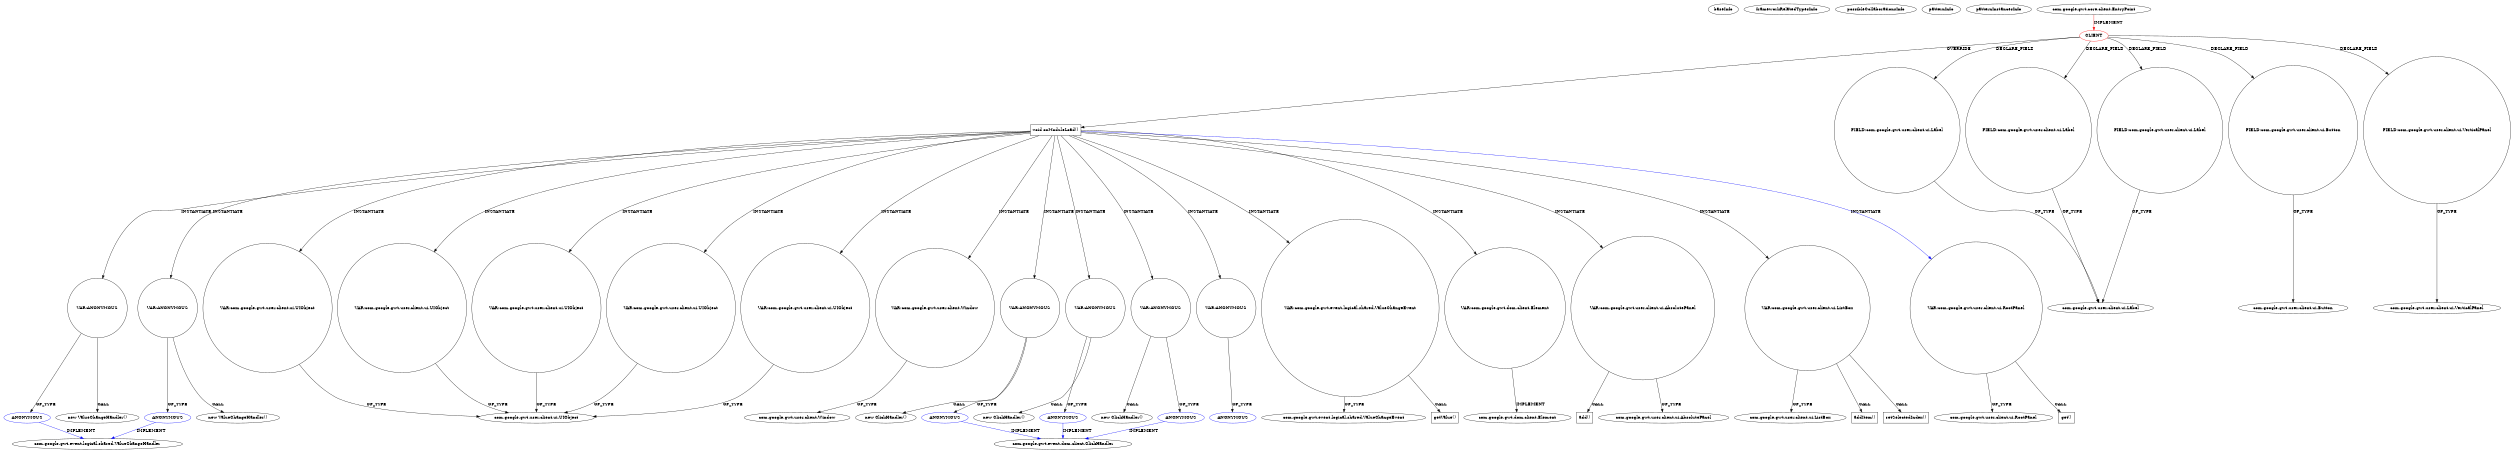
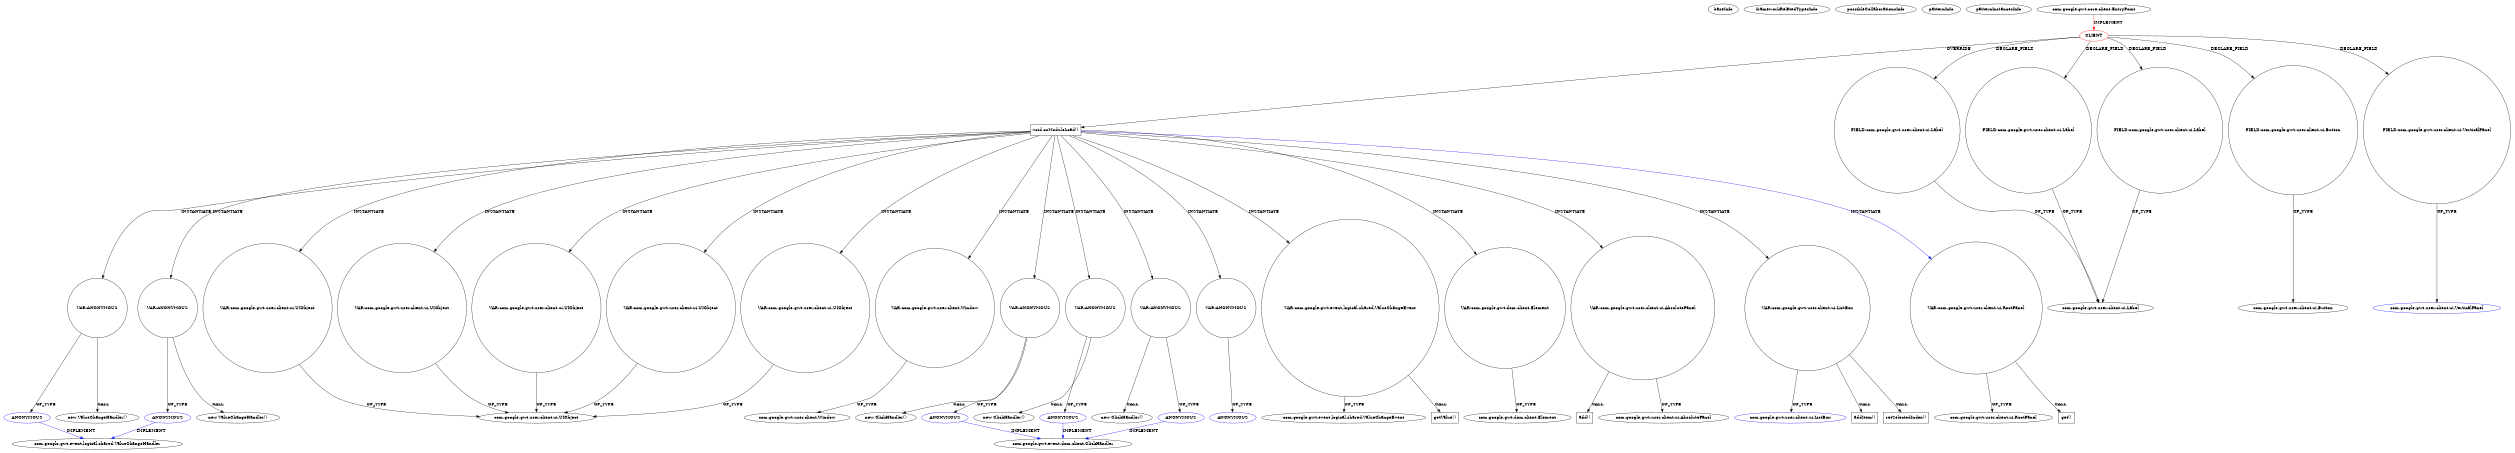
node "com.google.gwt.user.client.ui.VerticalPanel": color black -> blue
edge "VAR:com.google.gwt.dom.client.Element" -> "com.google.gwt.dom.client.Element": label "IMPLEMENT" -> "OF_TYPE"
node "com.google.gwt.user.client.ui.ListBox": color black -> blue
